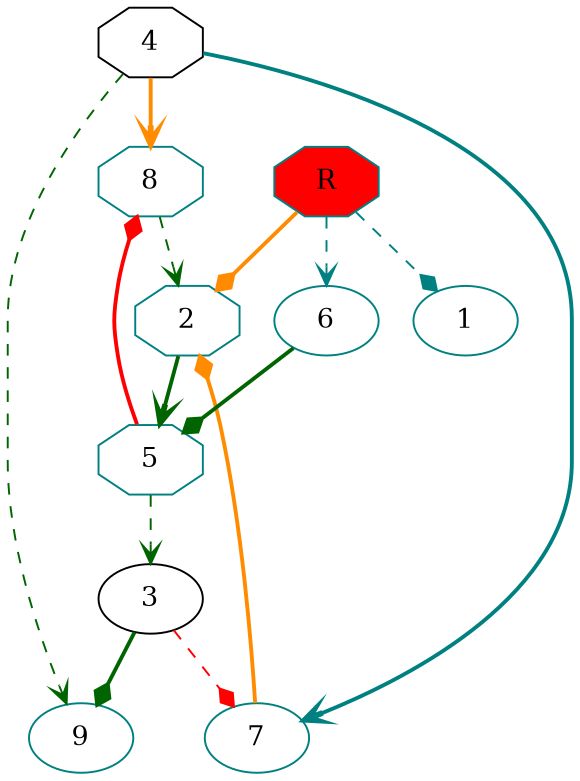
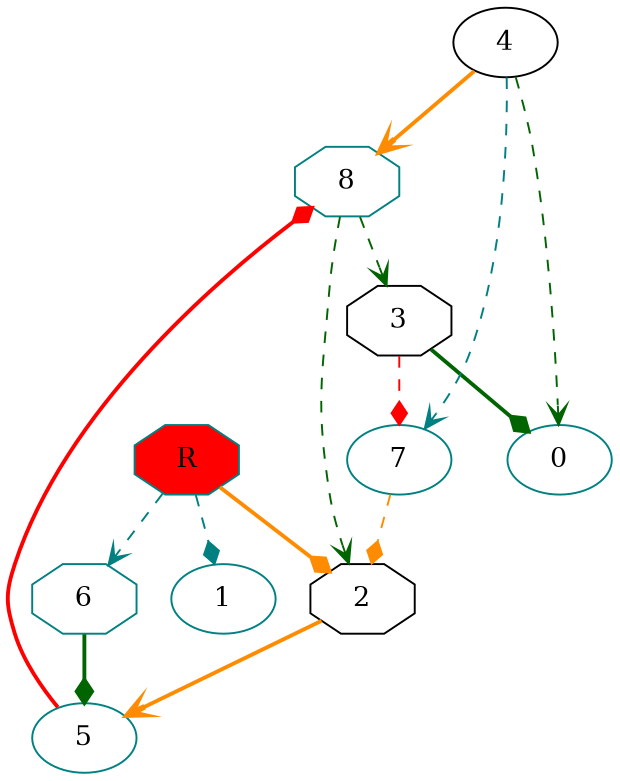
node "4": shape octagon -> ellipse
node "2": color teal -> black
node "6": shape ellipse -> octagon
edge "4" -> "7": style bold -> dashed
edge "2" -> "5": color darkgreen -> darkorange
node "5": shape octagon -> ellipse
edge "5" -> "3": now "8" -> "3"
edge "7" -> "2": style bold -> dashed
node "3": shape ellipse -> octagon
node "9": label "9" -> "0"
